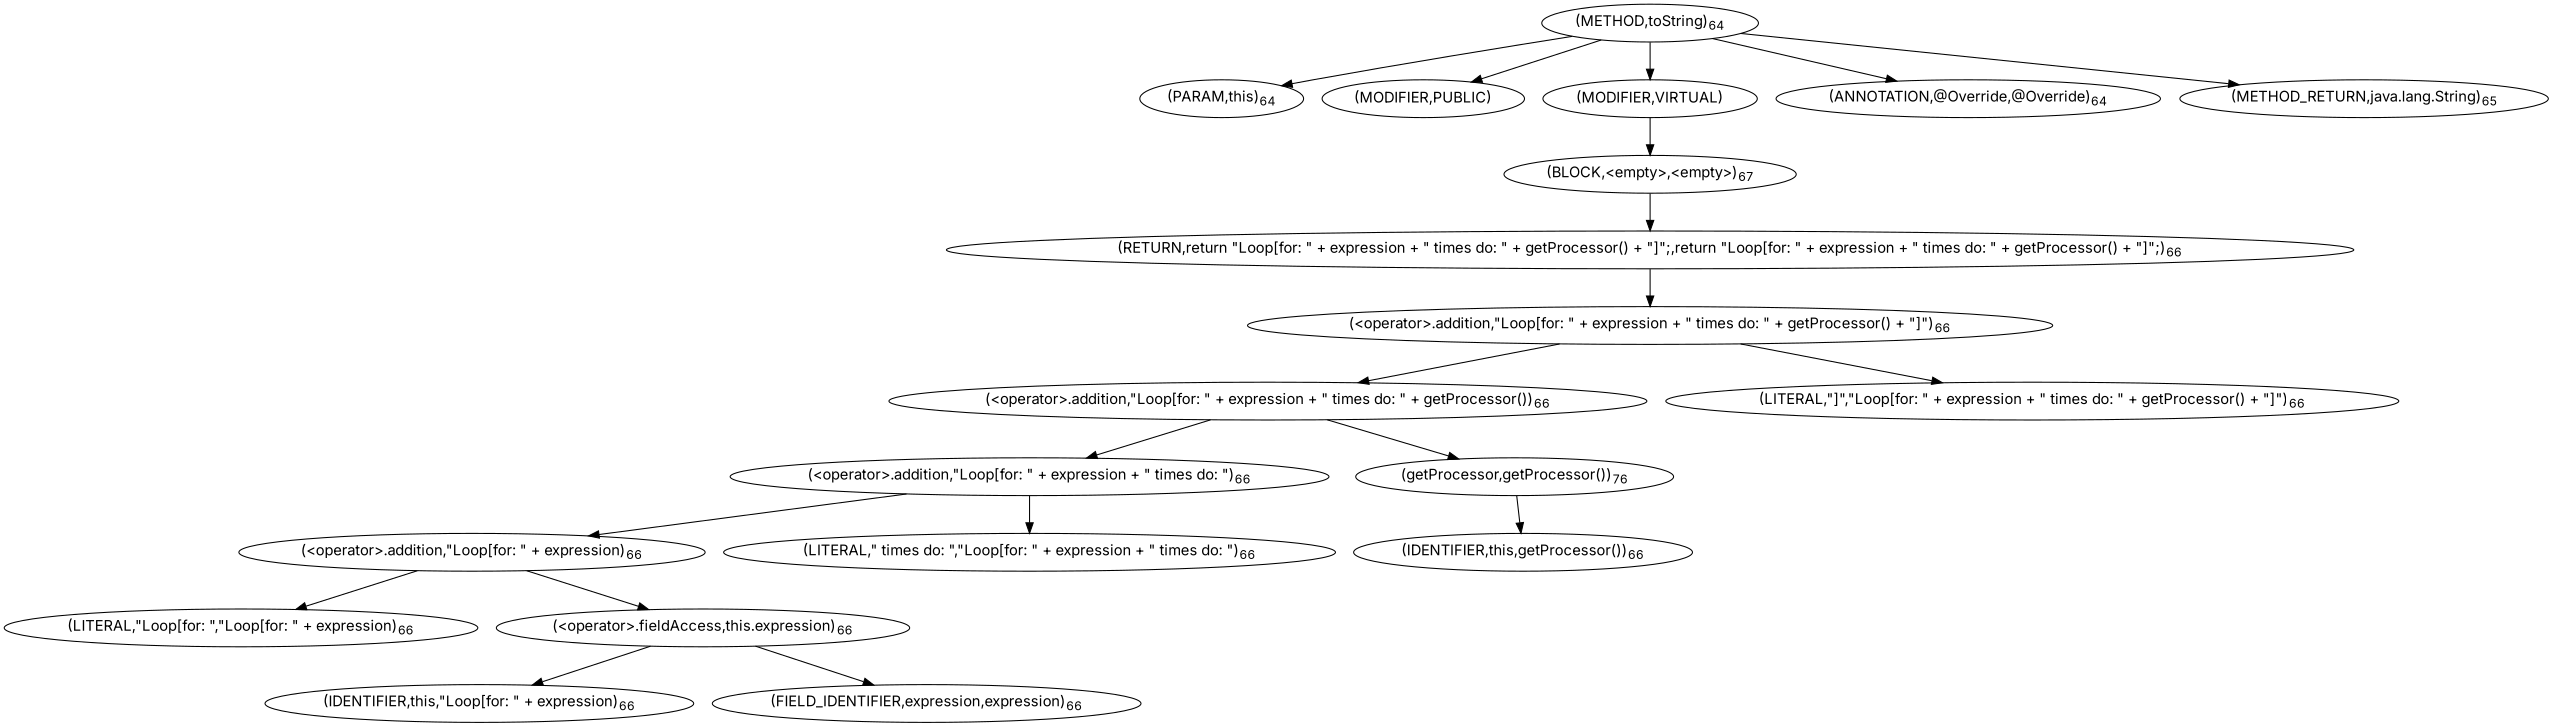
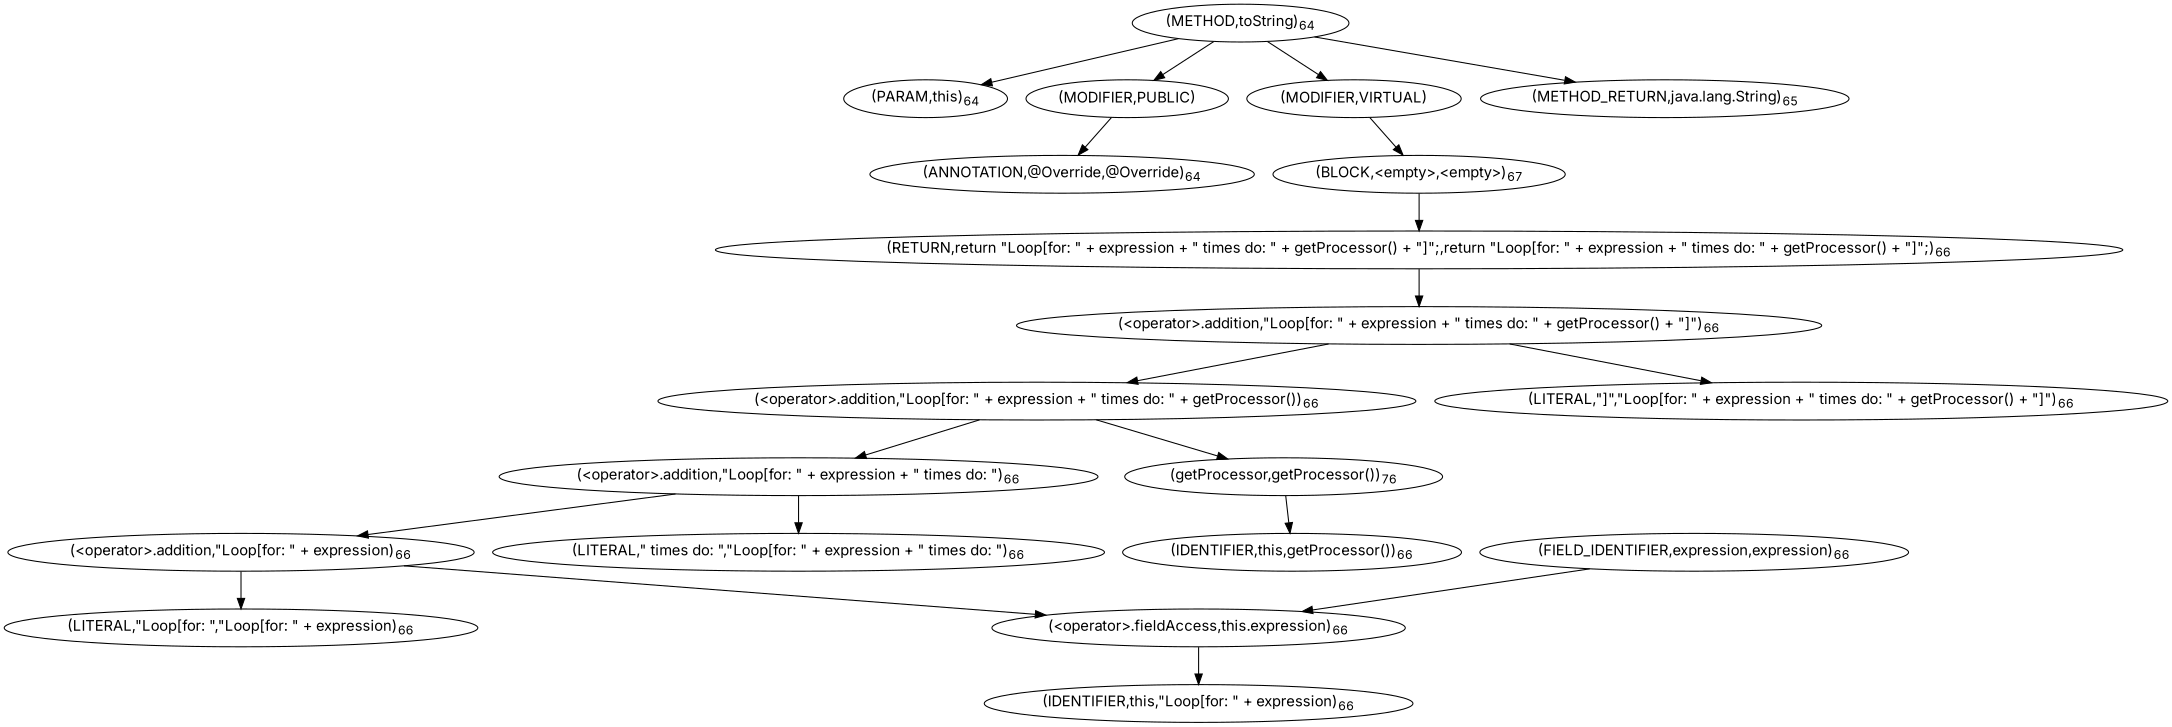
edge "(METHOD,toString)" -> "(ANNOTATION,@Override,@Override)": now "(MODIFIER,PUBLIC)" -> "(ANNOTATION,@Override,@Override)"
edge "(<operator>.fieldAccess,this.expression)" -> "(FIELD_IDENTIFIER,expression,expression)": reversed
